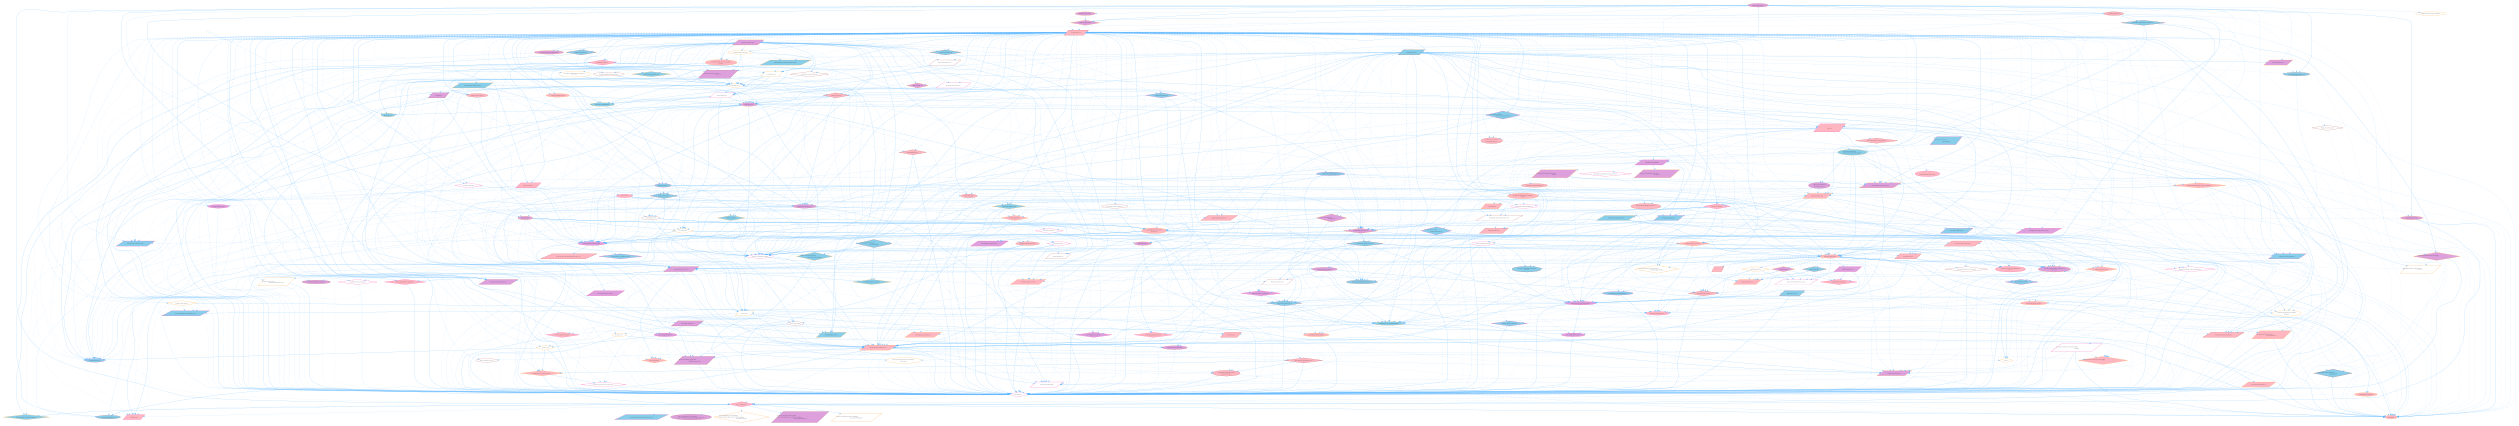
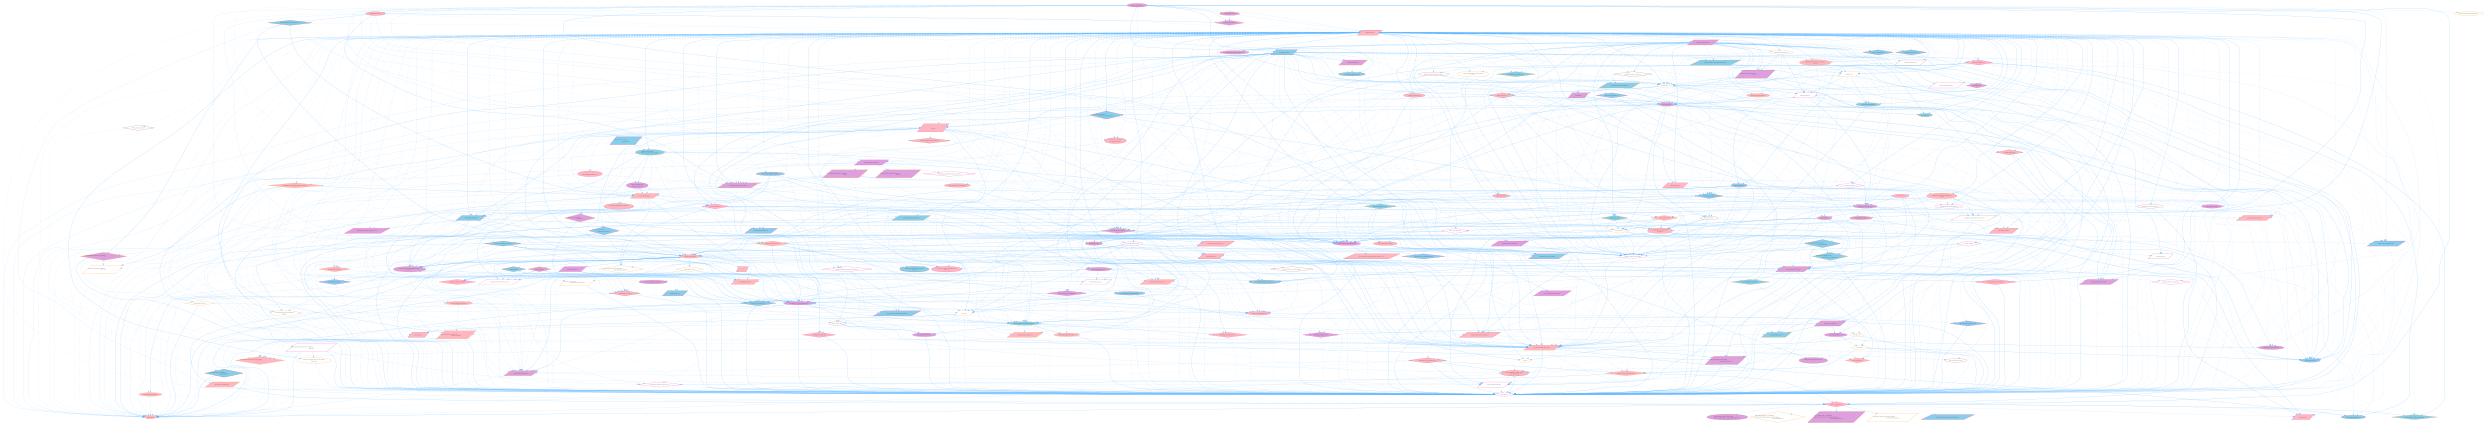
node "AutoRTFM.h": removed
node "UObject/UObjectHierarchy Fwd.h": added
